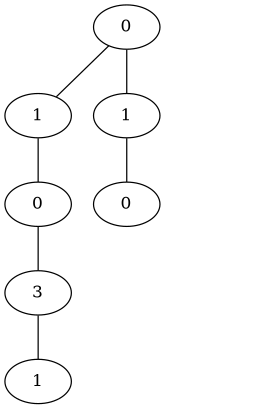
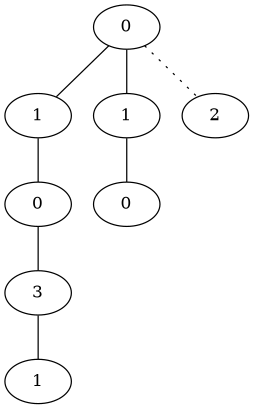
node "2": added
